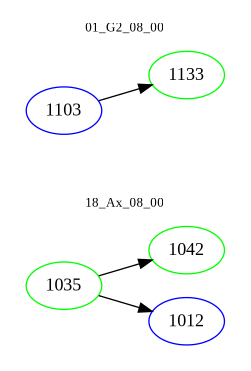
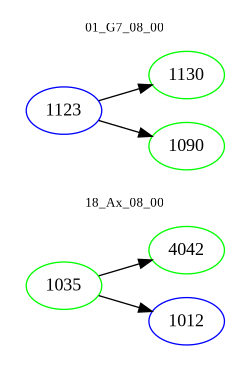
cluster "01_G2_08_00": label "01_G2_08_00" -> "01_G7_08_00"
node "1133": label "1133" -> "1130"
node "1103": label "1103" -> "1123"
node "1090": added
node "1042": label "1042" -> "4042"
